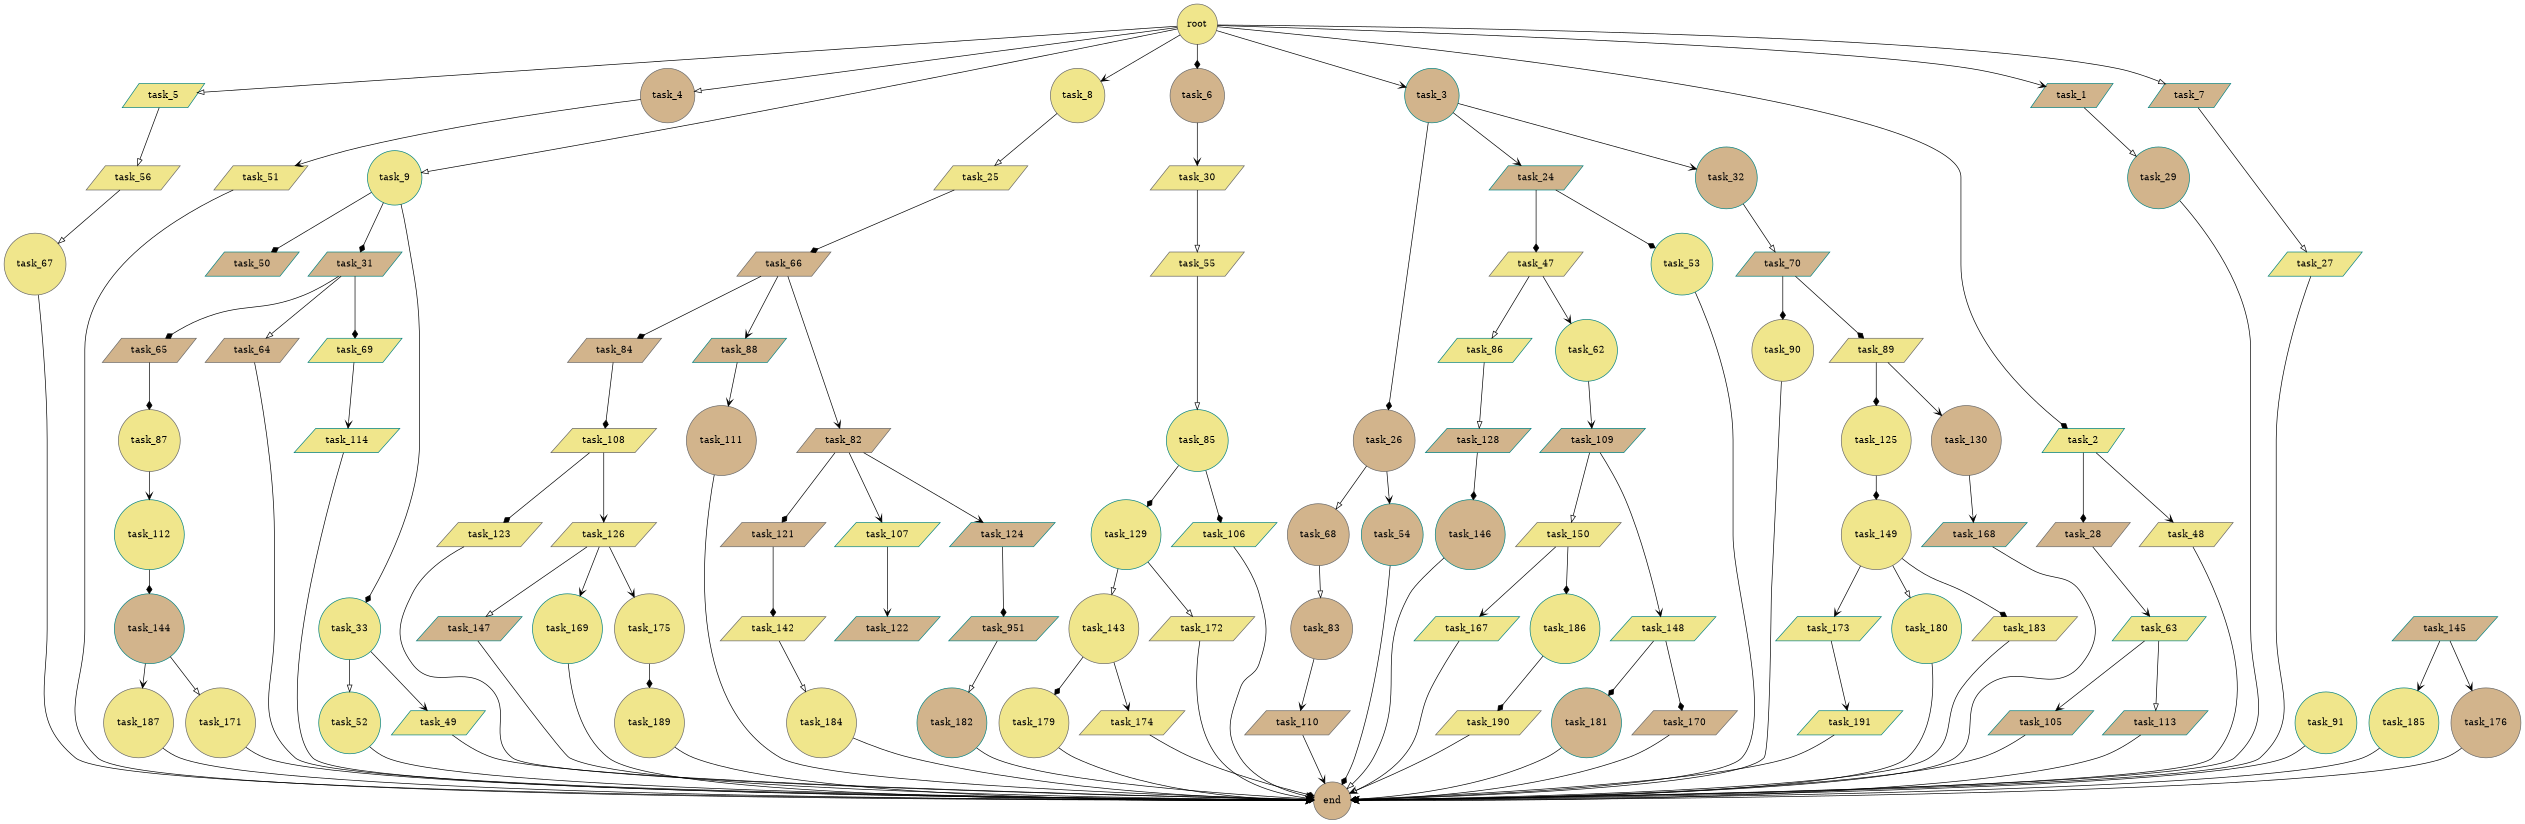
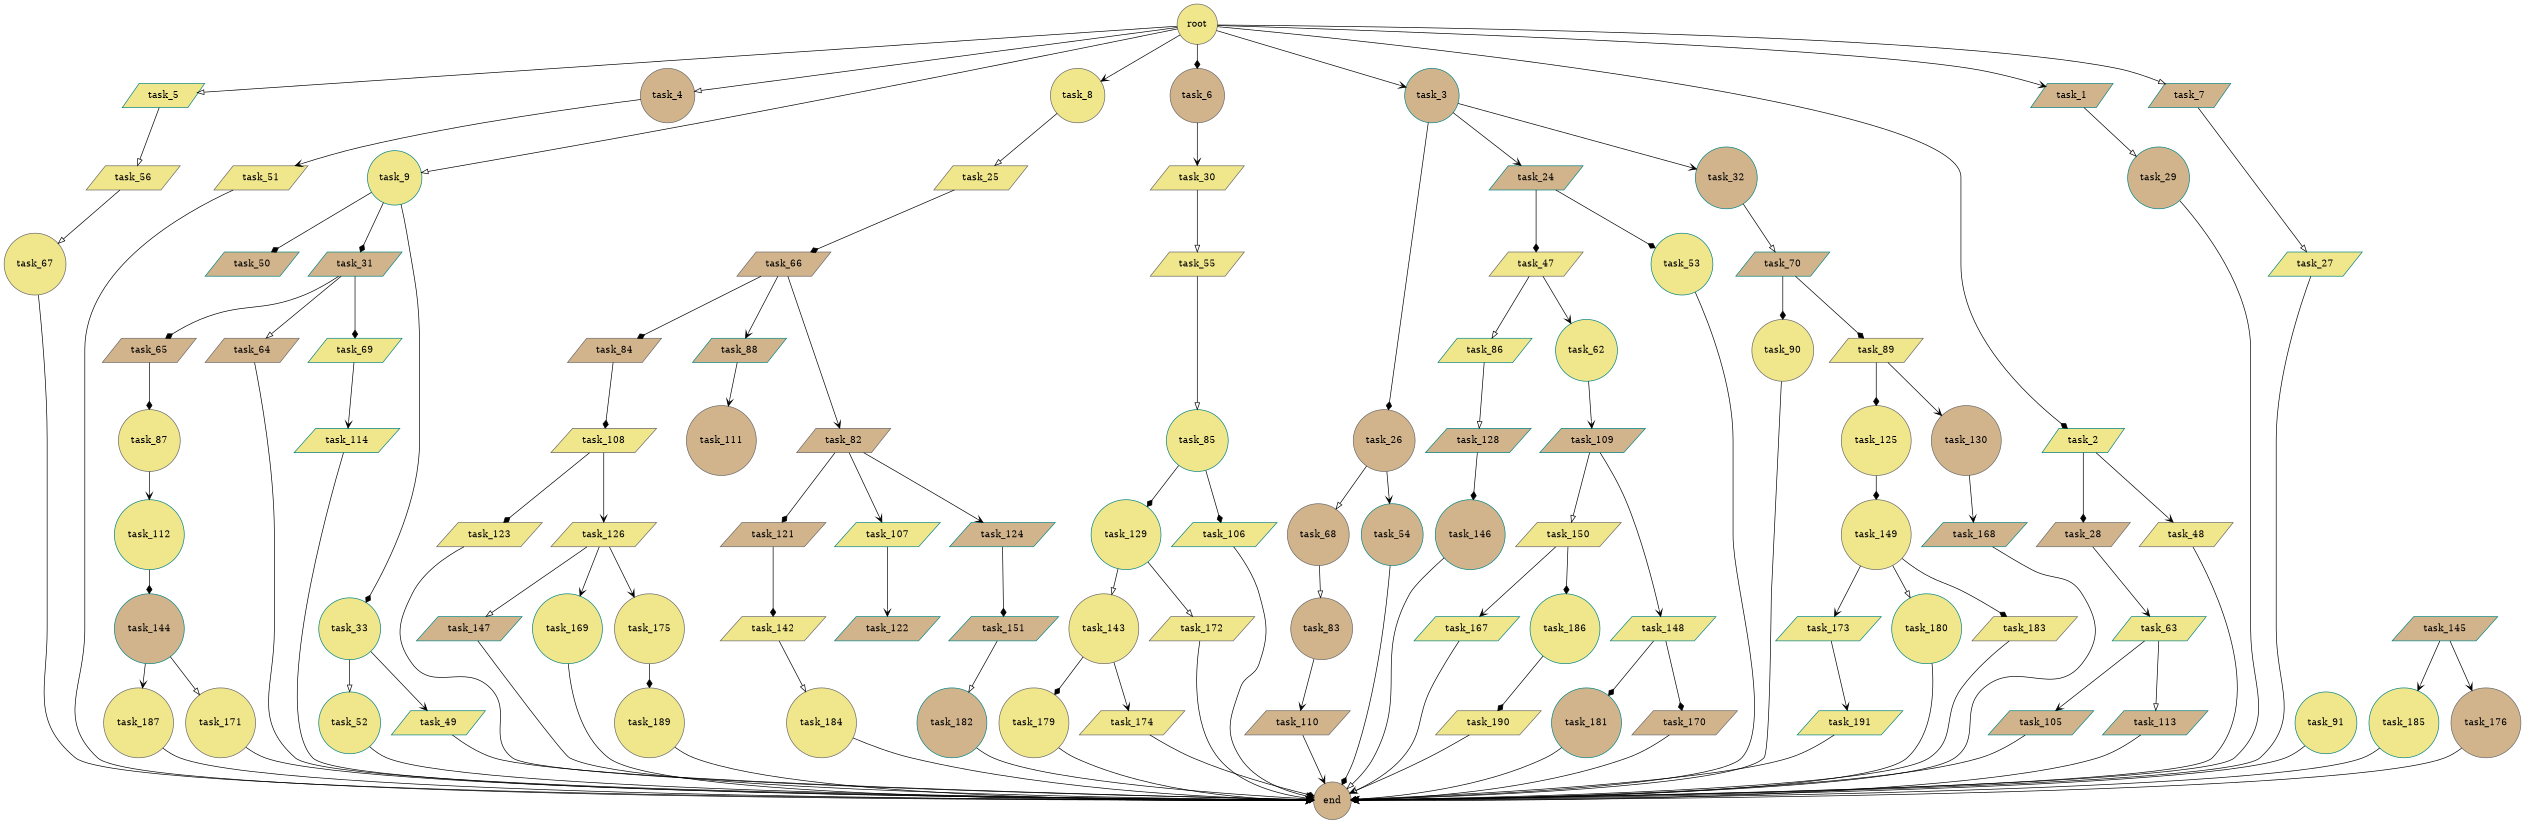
node "task_951": label "task_951" -> "task_151"
edge "task_111" -> "end": removed
